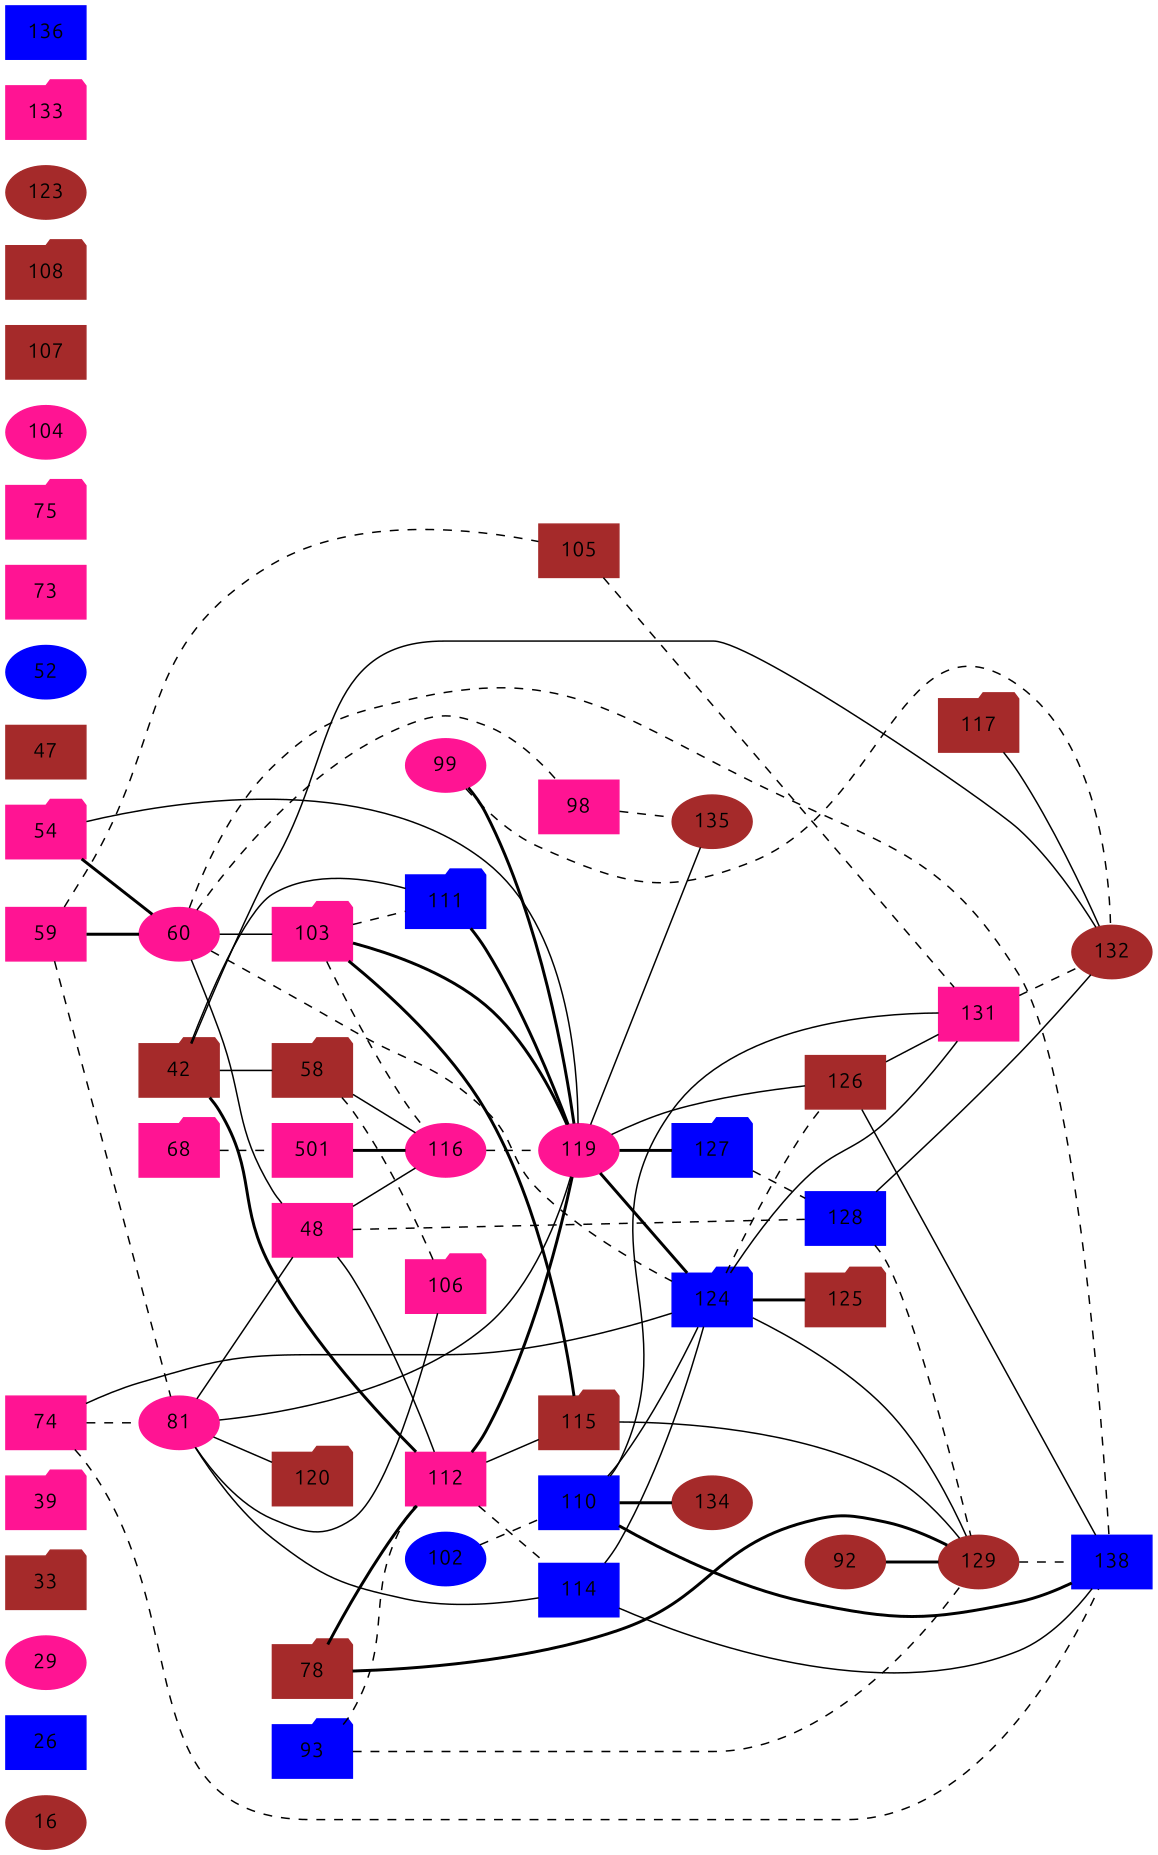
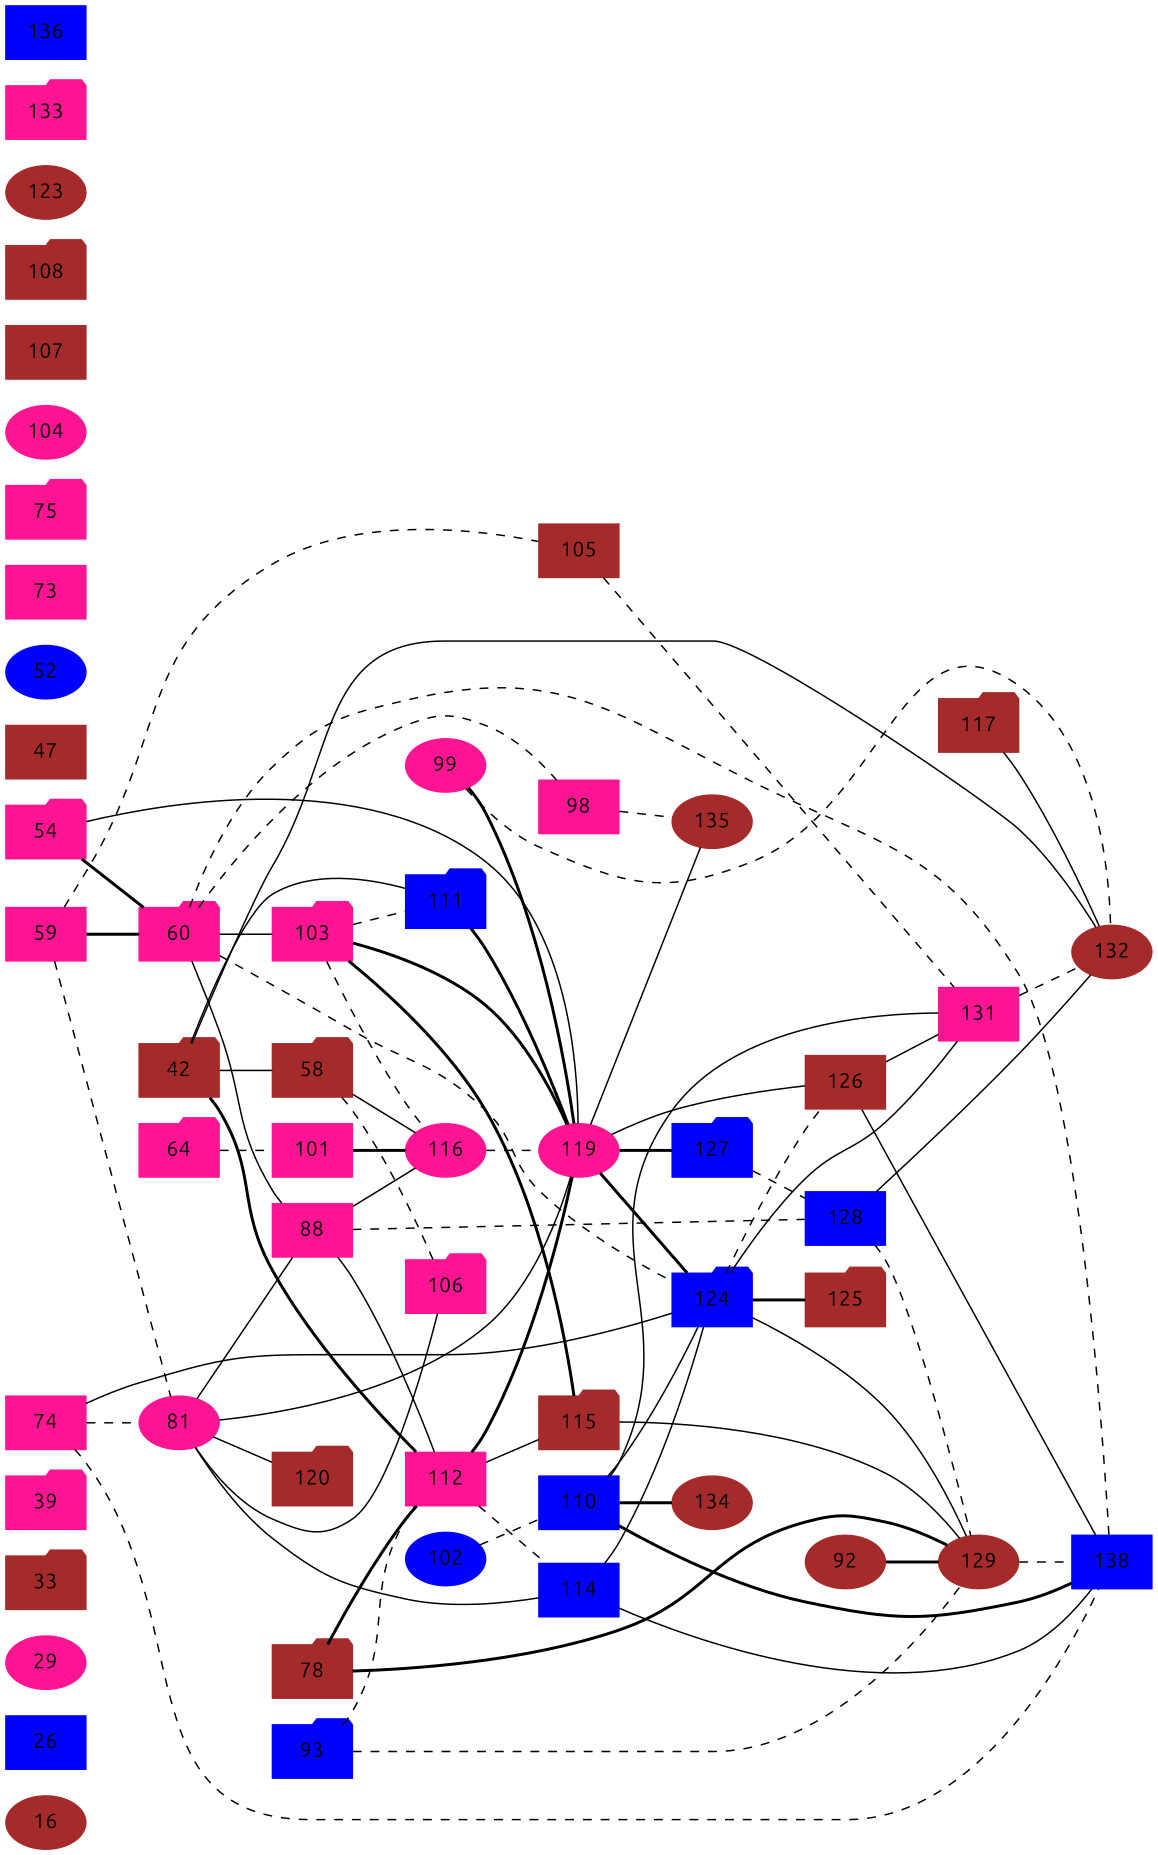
node "60": shape ellipse -> folder
node "68": label "68" -> "64"
node "501": label "501" -> "101"
node "48": label "48" -> "88"
